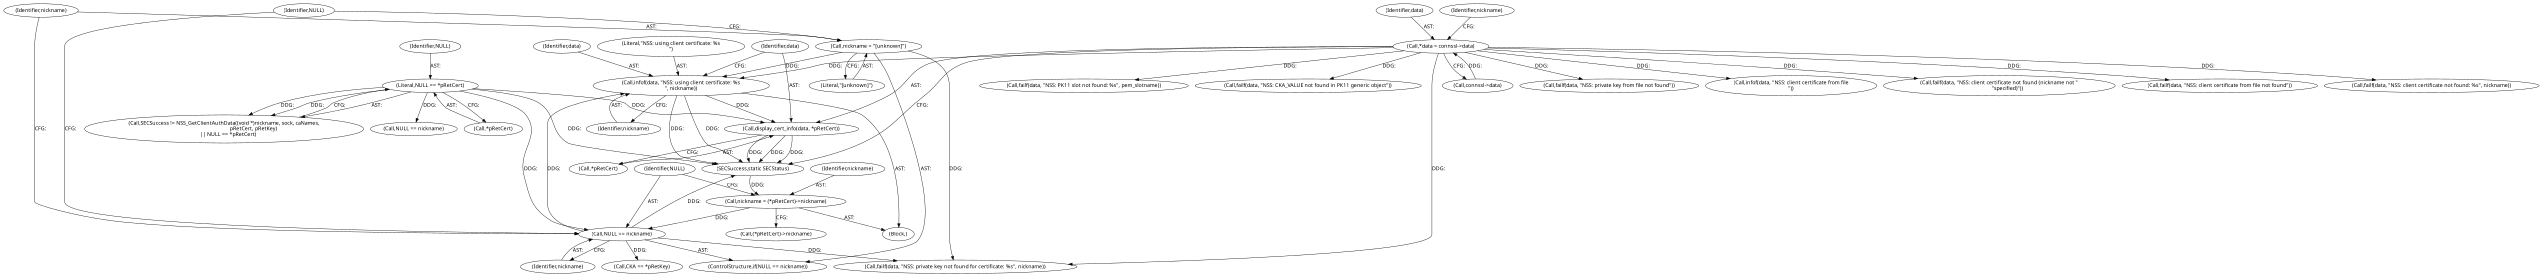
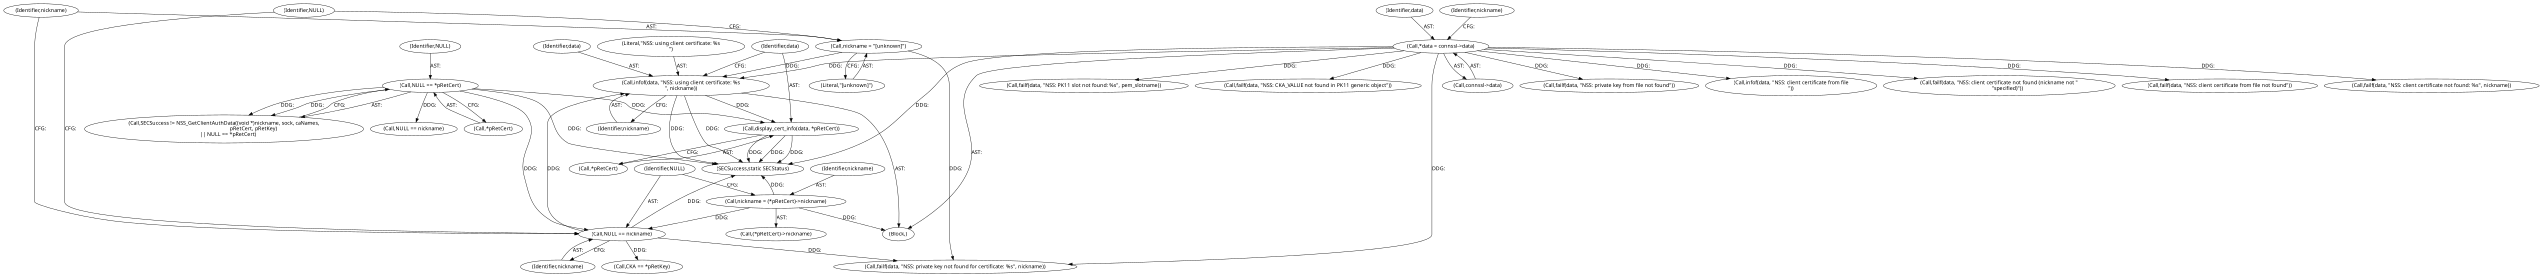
edge "(Call,*data = connssl->data)" -> "(Call,display_cert_info(data, *pRetCert))": now "(Call,*data = connssl->data)" -> "(Block,)"
edge "(Call,*data = connssl->data)" -> "(Call,connssl->data)": label "CFG: " -> "AST: "
edge "(Call,connssl->data)" -> "(Call,*data = connssl->data)": label "DDG: " -> "AST: "
node "(Literal,NULL == *pRetCert)": label "(Literal,NULL == *pRetCert)" -> "(Call,NULL == *pRetCert)"
edge "(Call,*data = connssl->data)" -> "(SECSuccess,static SECStatus)": label "CFG: " -> "DDG: "
edge "(SECSuccess,static SECStatus)" -> "(Call,nickname = (*pRetCert)->nickname)": reversed
edge "(Call,nickname = (*pRetCert)->nickname)" -> "(Call,(*pRetCert)->nickname)": label "CFG: " -> "AST: "
edge "(Call,nickname = (*pRetCert)->nickname)" -> "(Block,)": label "AST: " -> "DDG: "
node "(ControlStructure,if(NULL == nickname))": removed
